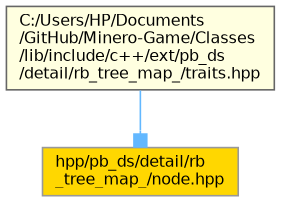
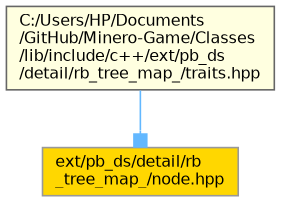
node "hpp/pb_ds/detail/rb _tree_map_/node.hpp": label "hpp/pb_ds/detail/rb _tree_map_/node.hpp" -> "ext/pb_ds/detail/rb _tree_map_/node.hpp"
